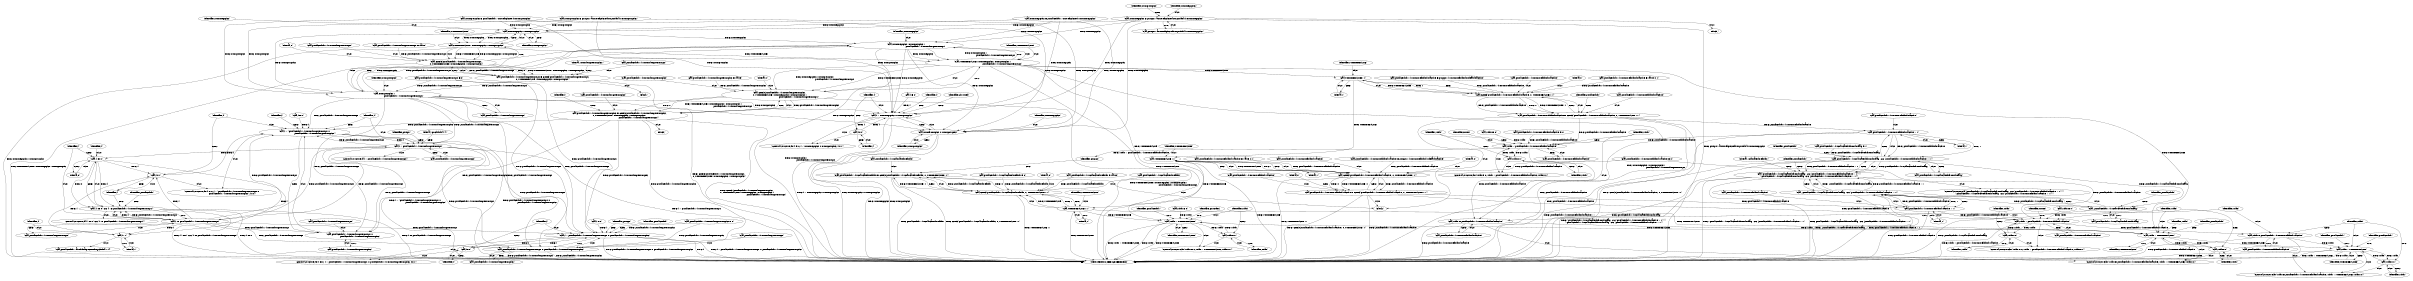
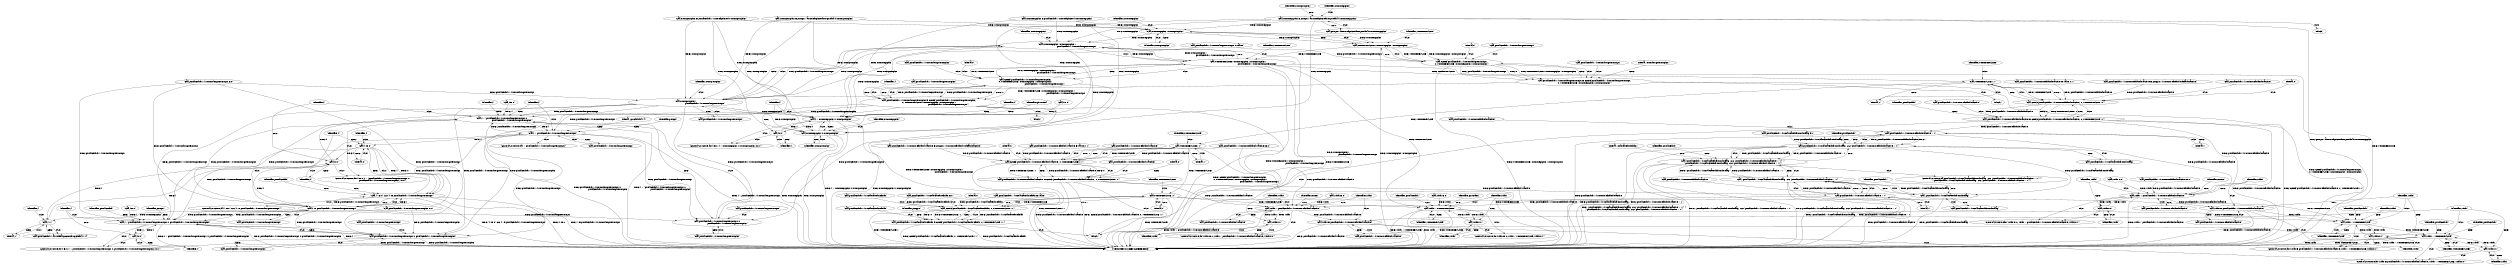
edge "(Call,num_neg_pics - num_pos_pics)" -> "(Call,num_pos_pics - ps_slice_hdr->i1_num_long_term_sps)": now "(Call,ps_slice_hdr->i1_num_long_term_sps = value)" -> "(Call,num_pos_pics - ps_slice_hdr->i1_num_long_term_sps)"
node "(Call,ps_slice_hdr->i1_num_long_term_pics = value)": removed
node "(Call,num_from_pics + num_pos_pics)": label "(Call,num_from_pics + num_pos_pics)" -> "(Call,num_neg_pics + num_pos_pics)"
edge "(Call,r_idx < ps_slice_hdr->i1_num_ref_idx_l0_active)" -> "(Identifier,ps_pps)": now "(Call,r_idx < ps_slice_hdr->i1_num_ref_idx_l0_active)" -> "(MethodReturn,IHEVCD_ERROR_T)"
edge "(Call,i < ps_slice_hdr->i1_num_long_term_sps)" -> "(Call,i != ps_slice_hdr->i1_num_long_term_sps)": now "(Call,ps_slice_hdr->i1_num_long_term_sps = 0)" -> "(Call,i != ps_slice_hdr->i1_num_long_term_sps)"
edge "(Call,i != ps_slice_hdr->i1_num_long_term_sps)" -> "(Call,i - 1)": label "DDG: i" -> "DDG: num_neg_pics"
edge "(Call,ps_slice_hdr->ai1_delta_poc_msb_cycle_lt[i - 1])" -> "(Call,i - 1)": added, label "CFG:"
